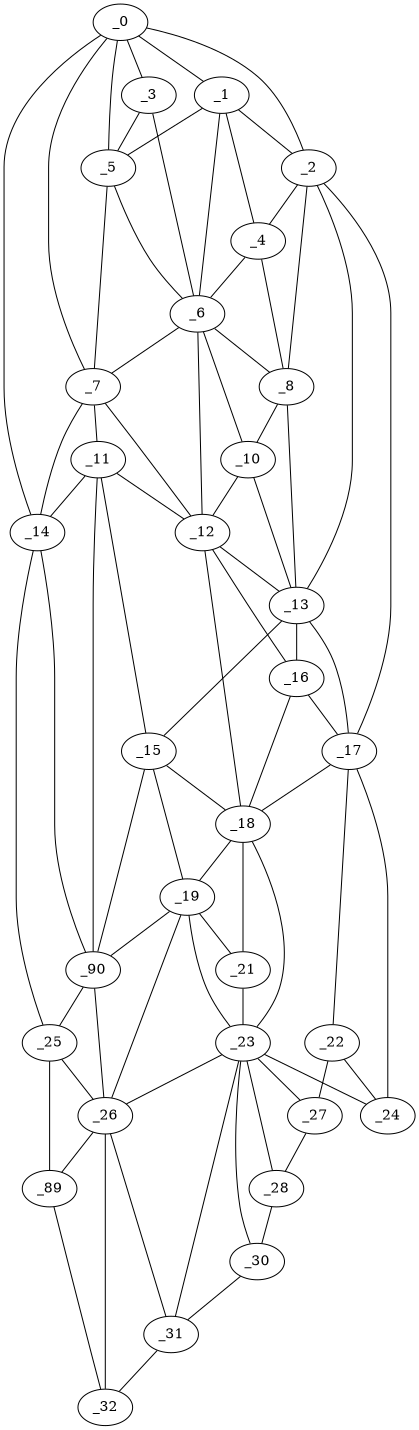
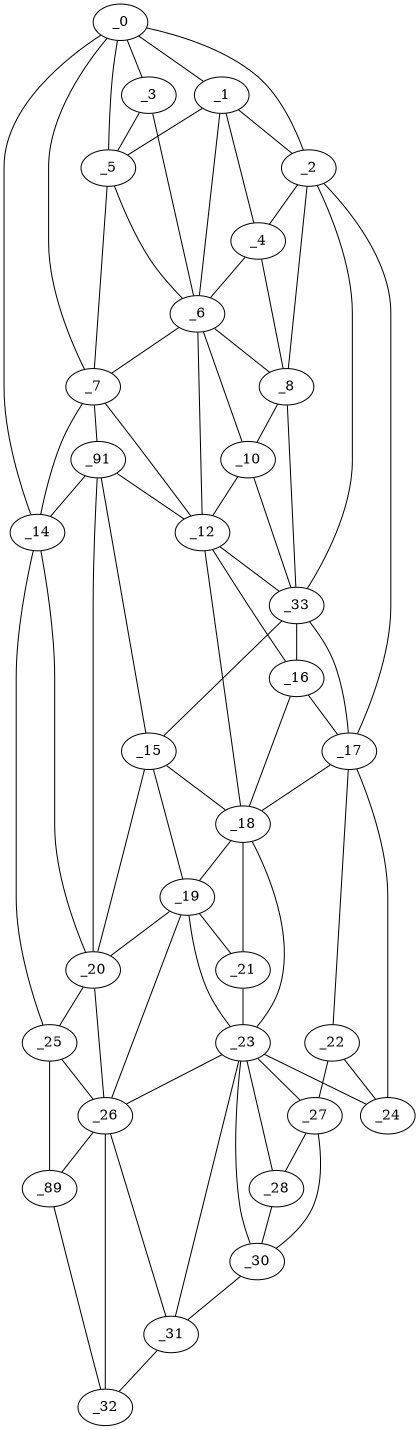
node "_11": label "_11" -> "_91"
node "_13": label "_13" -> "_33"
node "_90": label "_90" -> "_20"
edge "_27" -- "_30": added
